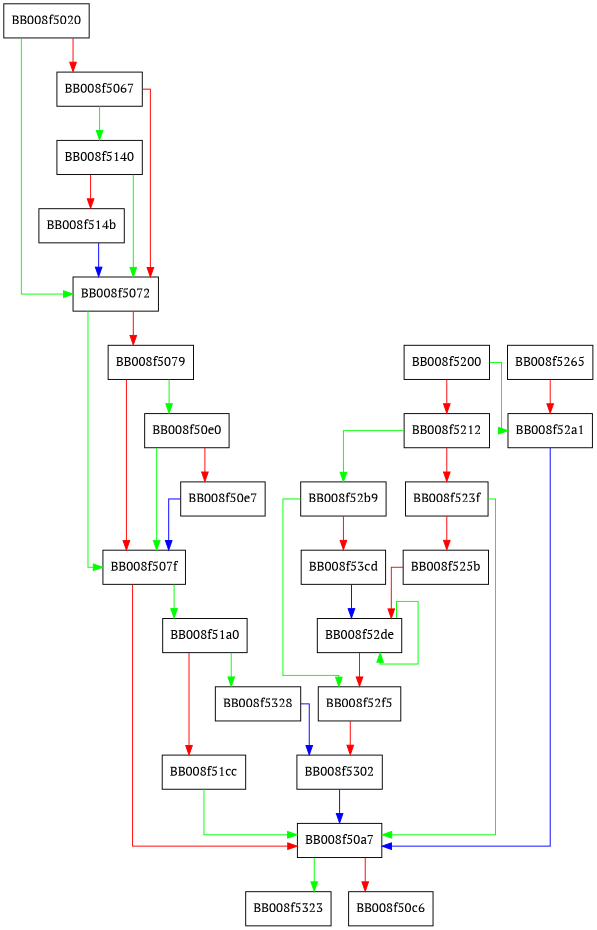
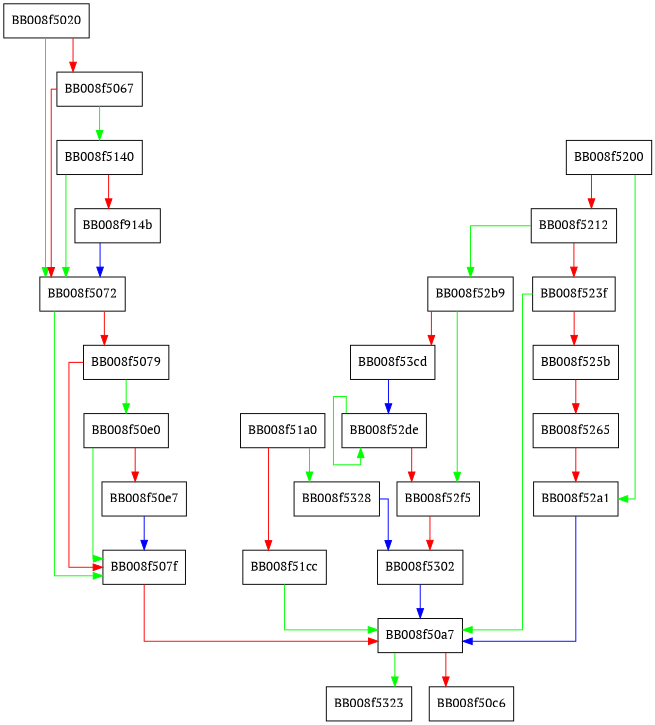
node "BB008f514b": label "BB008f514b" -> "BB008f914b"
edge "BB008f525b" -> "BB008f52de": now "BB008f525b" -> "BB008f5265"
edge "BB008f507f" -> "BB008f51a0": removed
